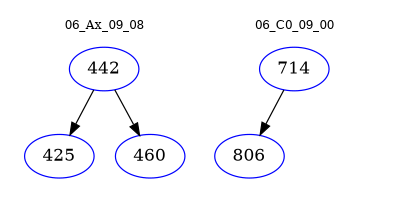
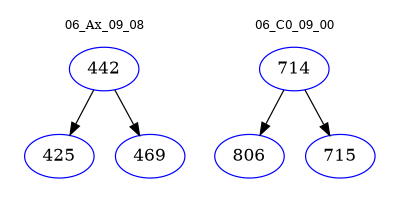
node "460": label "460" -> "469"
node "715": added
